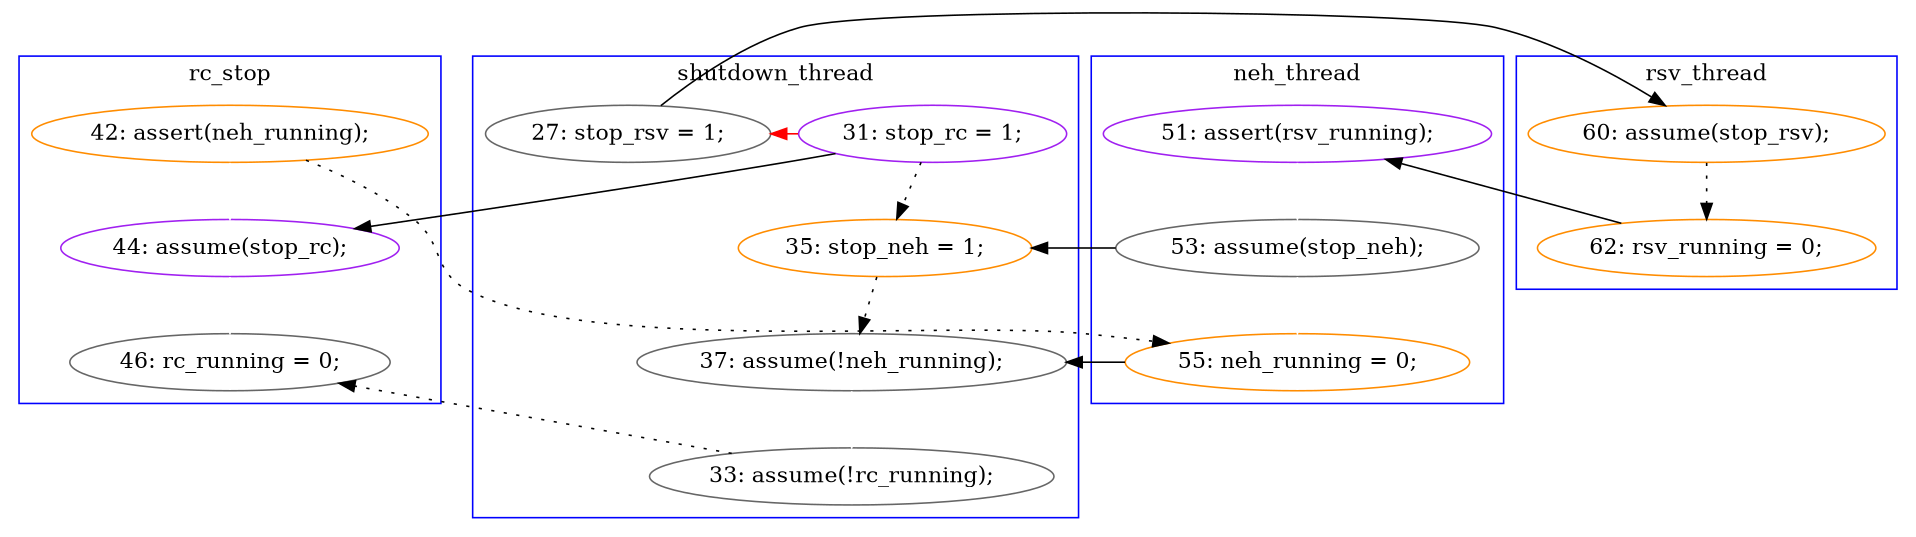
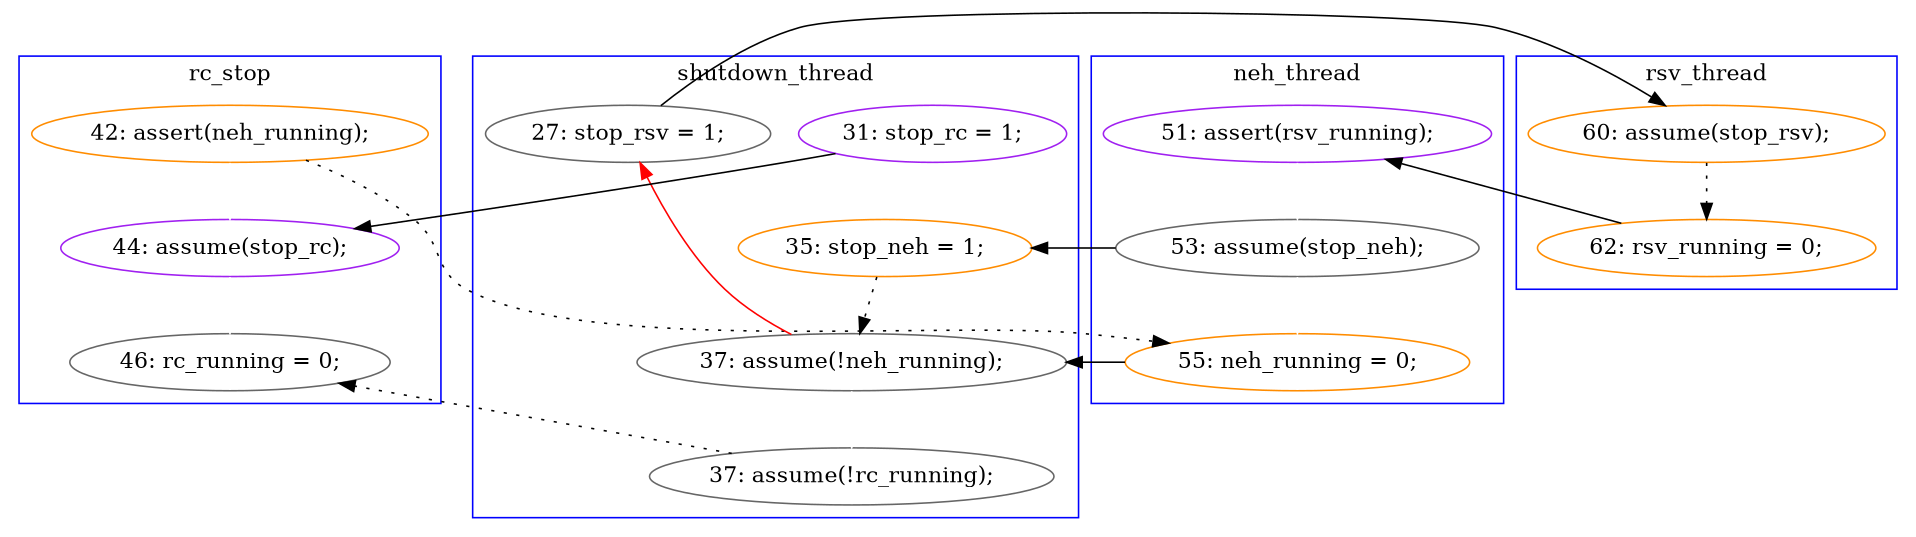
edge "31: stop_rc = 1;" -> "27: stop_rsv = 1;": now "37: assume(!neh_running);" -> "27: stop_rsv = 1;"
edge "31: stop_rc = 1;" -> "35: stop_neh = 1;": removed
node "33: assume(!rc_running);": label "33: assume(!rc_running);" -> "37: assume(!rc_running);"
